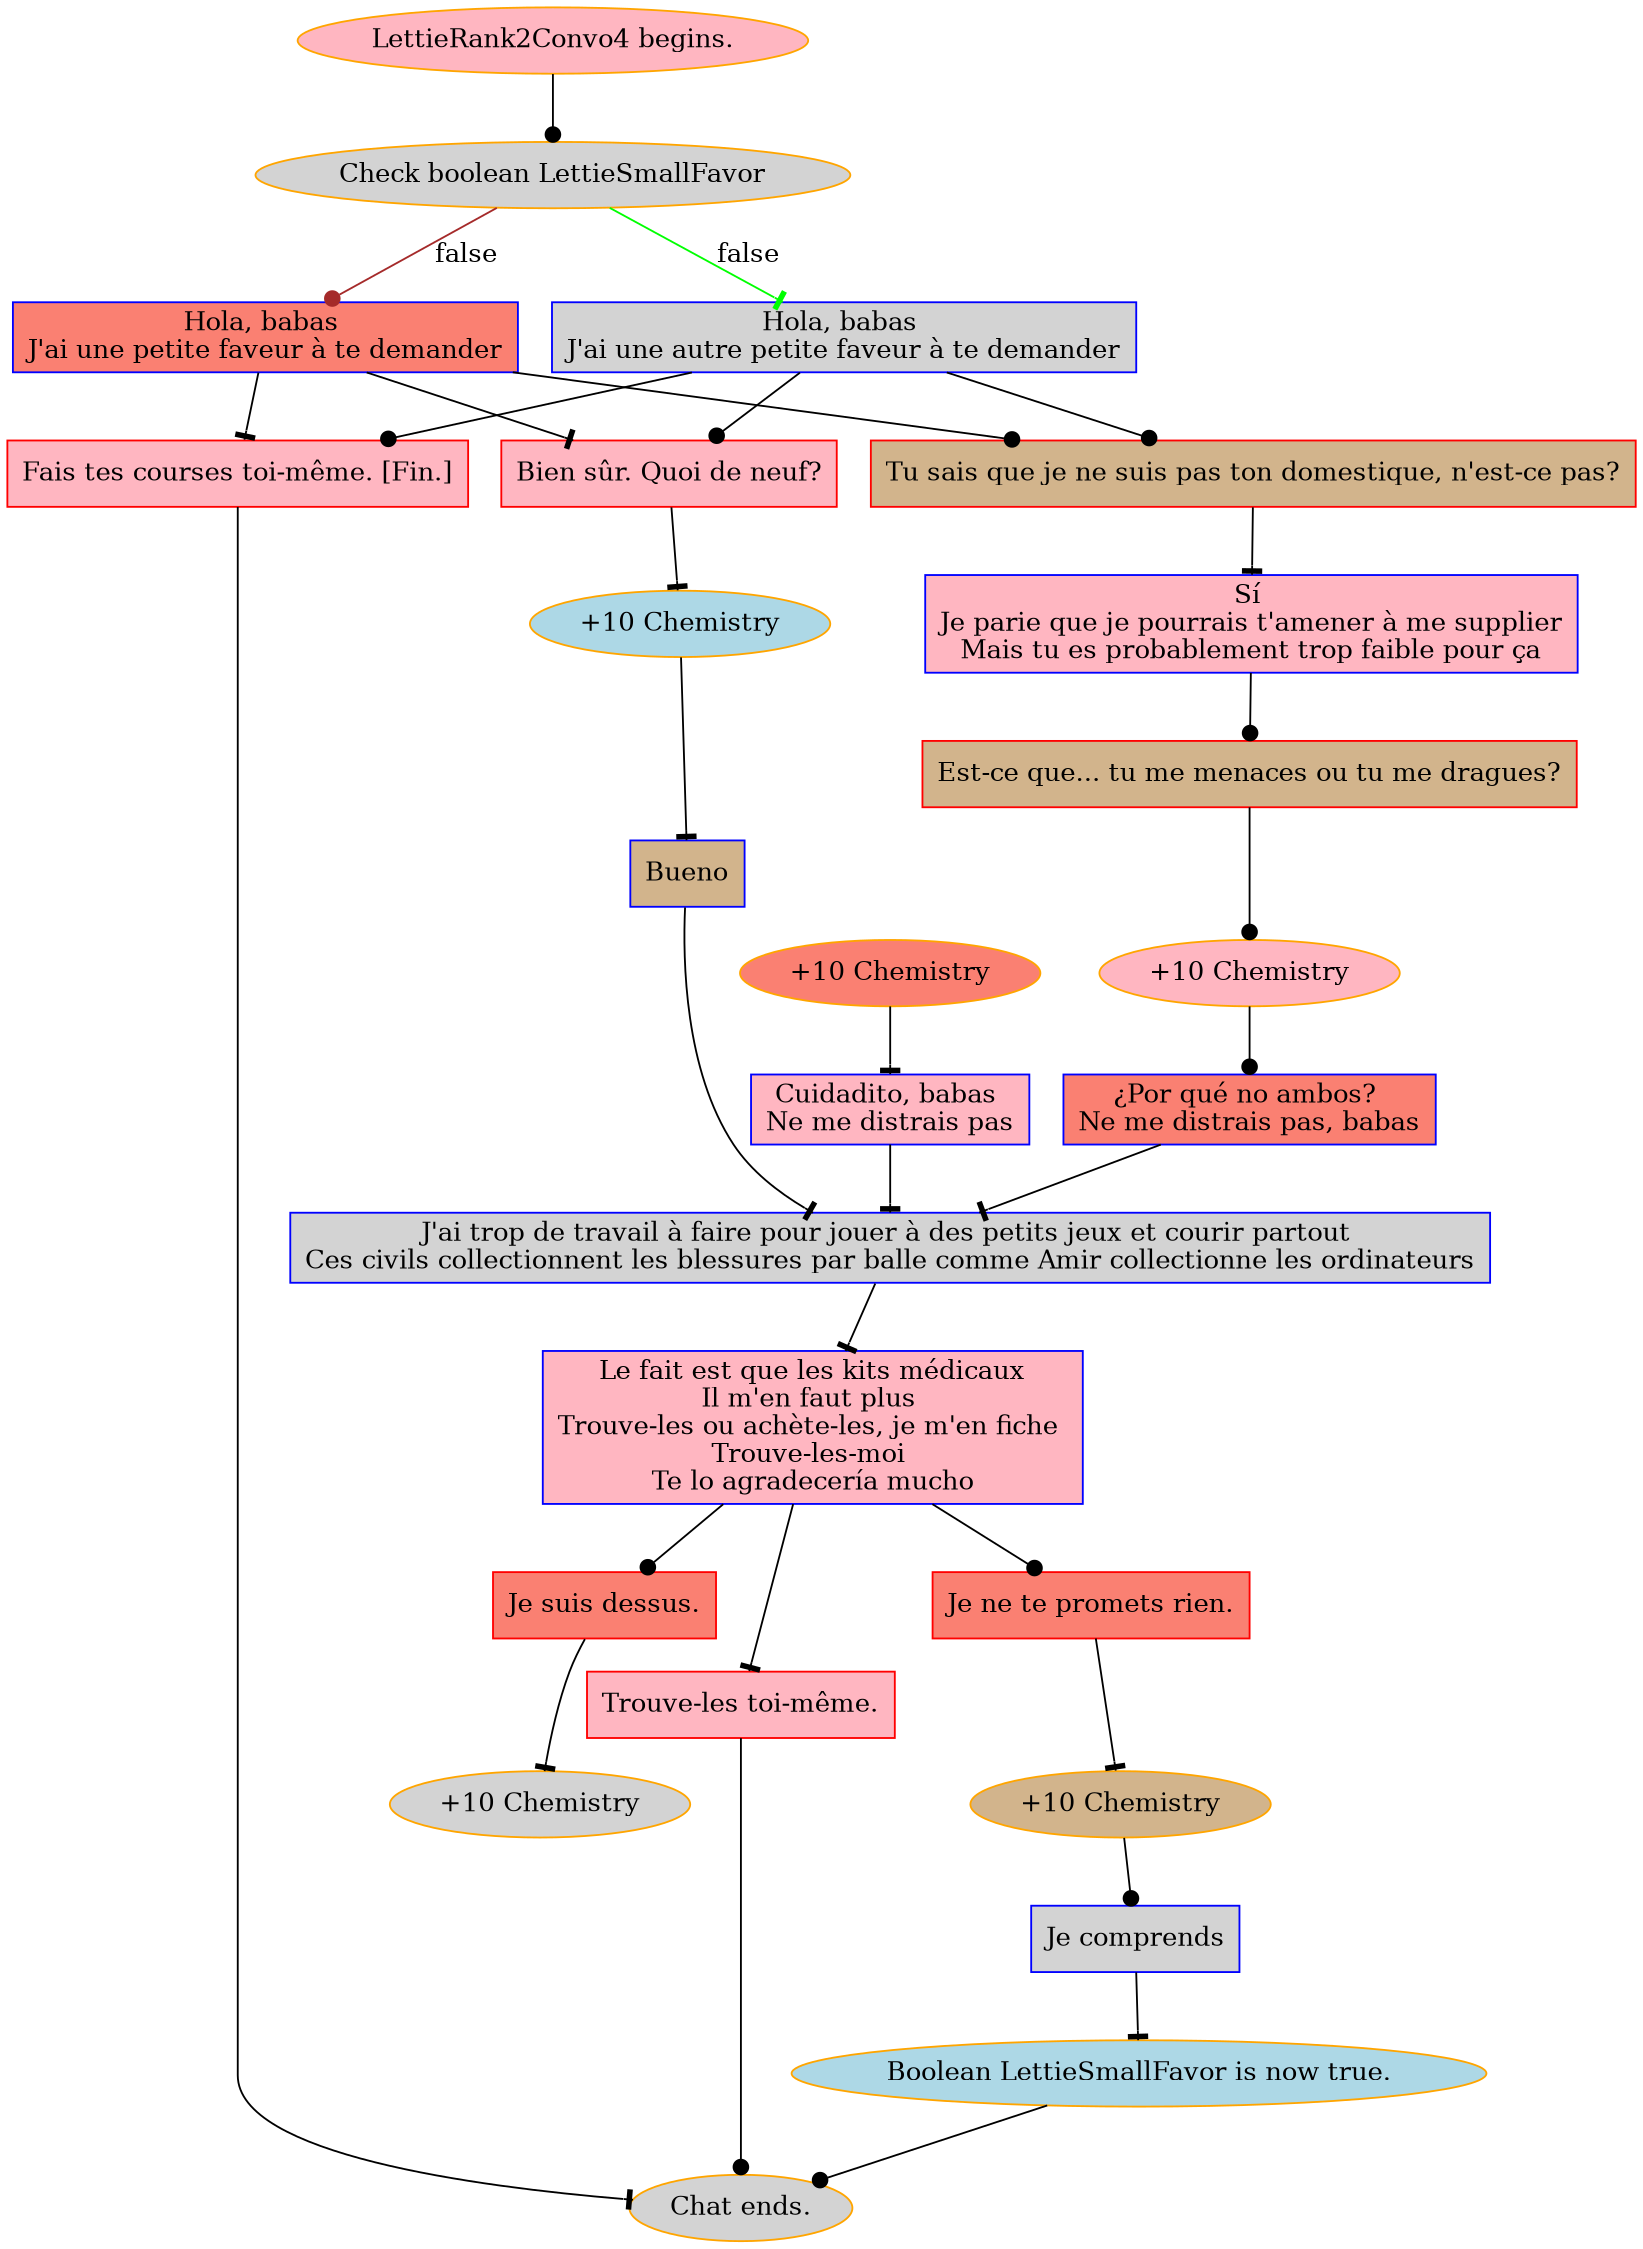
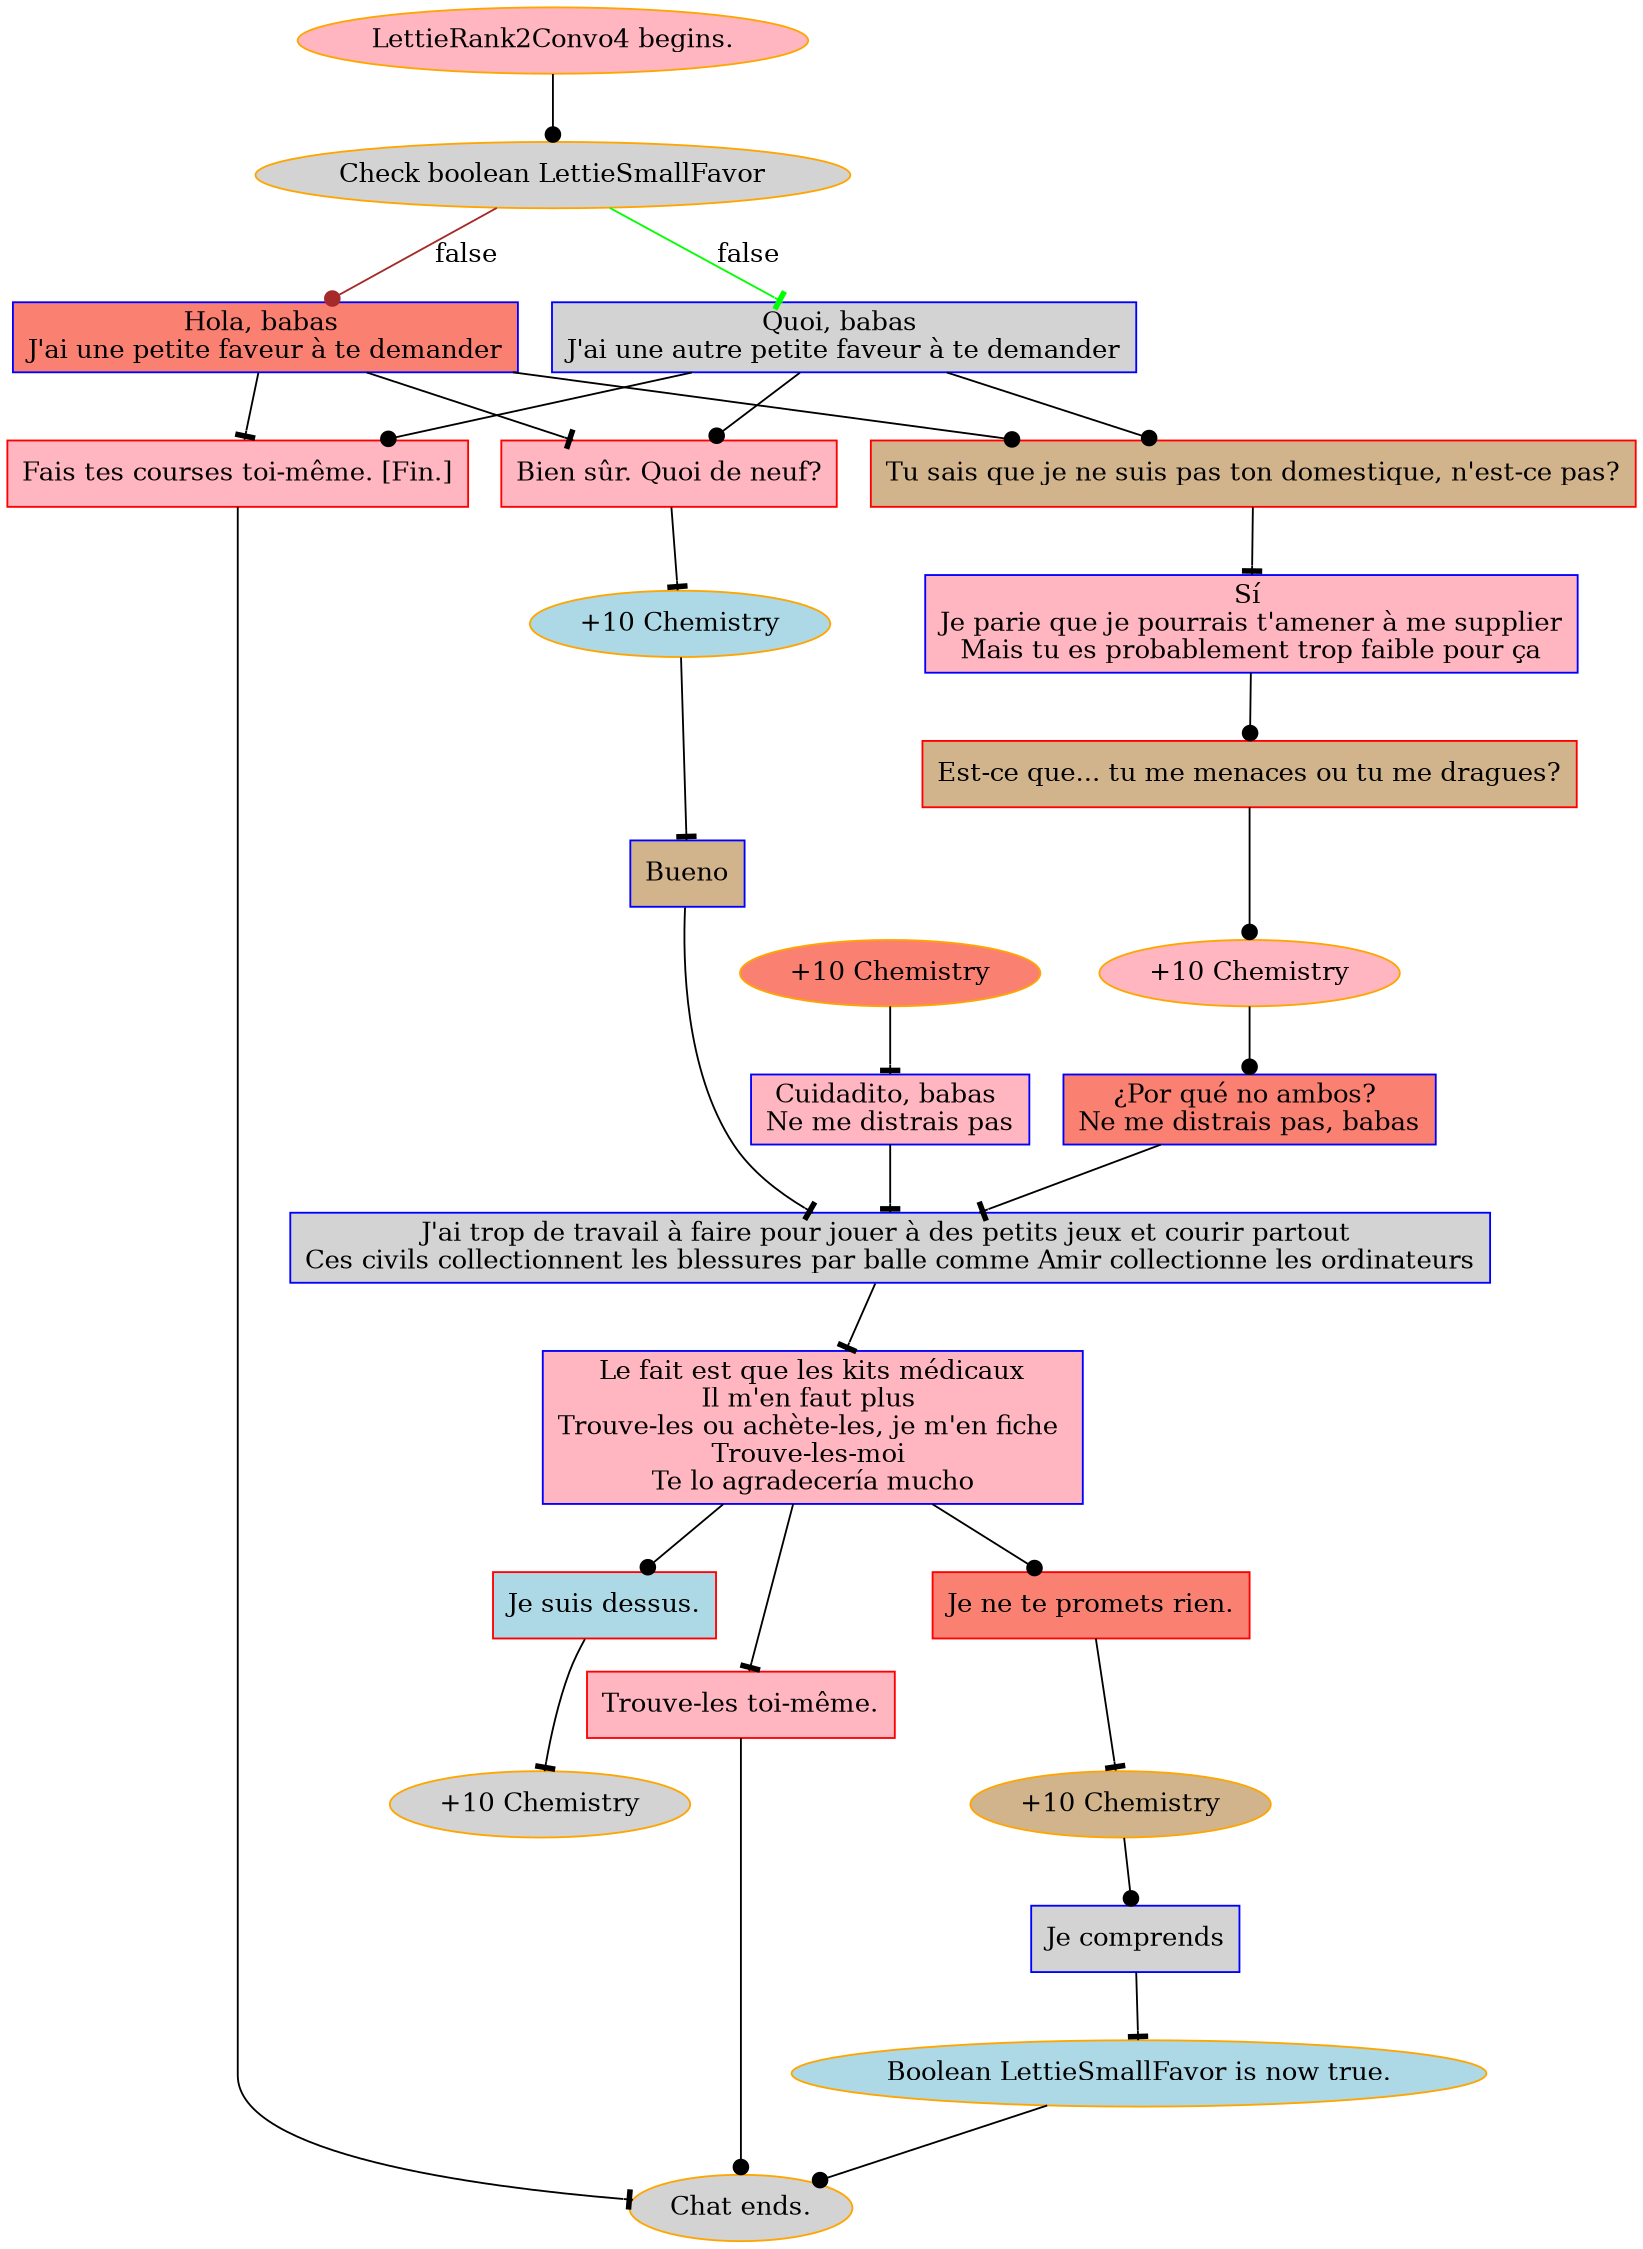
node "Hola, babas J'ai une autre petite faveur à te demander": label "Hola, babas J'ai une autre petite faveur à te demander" -> "Quoi, babas J'ai une autre petite faveur à te demander"
node "Je suis dessus.": fillcolor salmon -> lightblue
